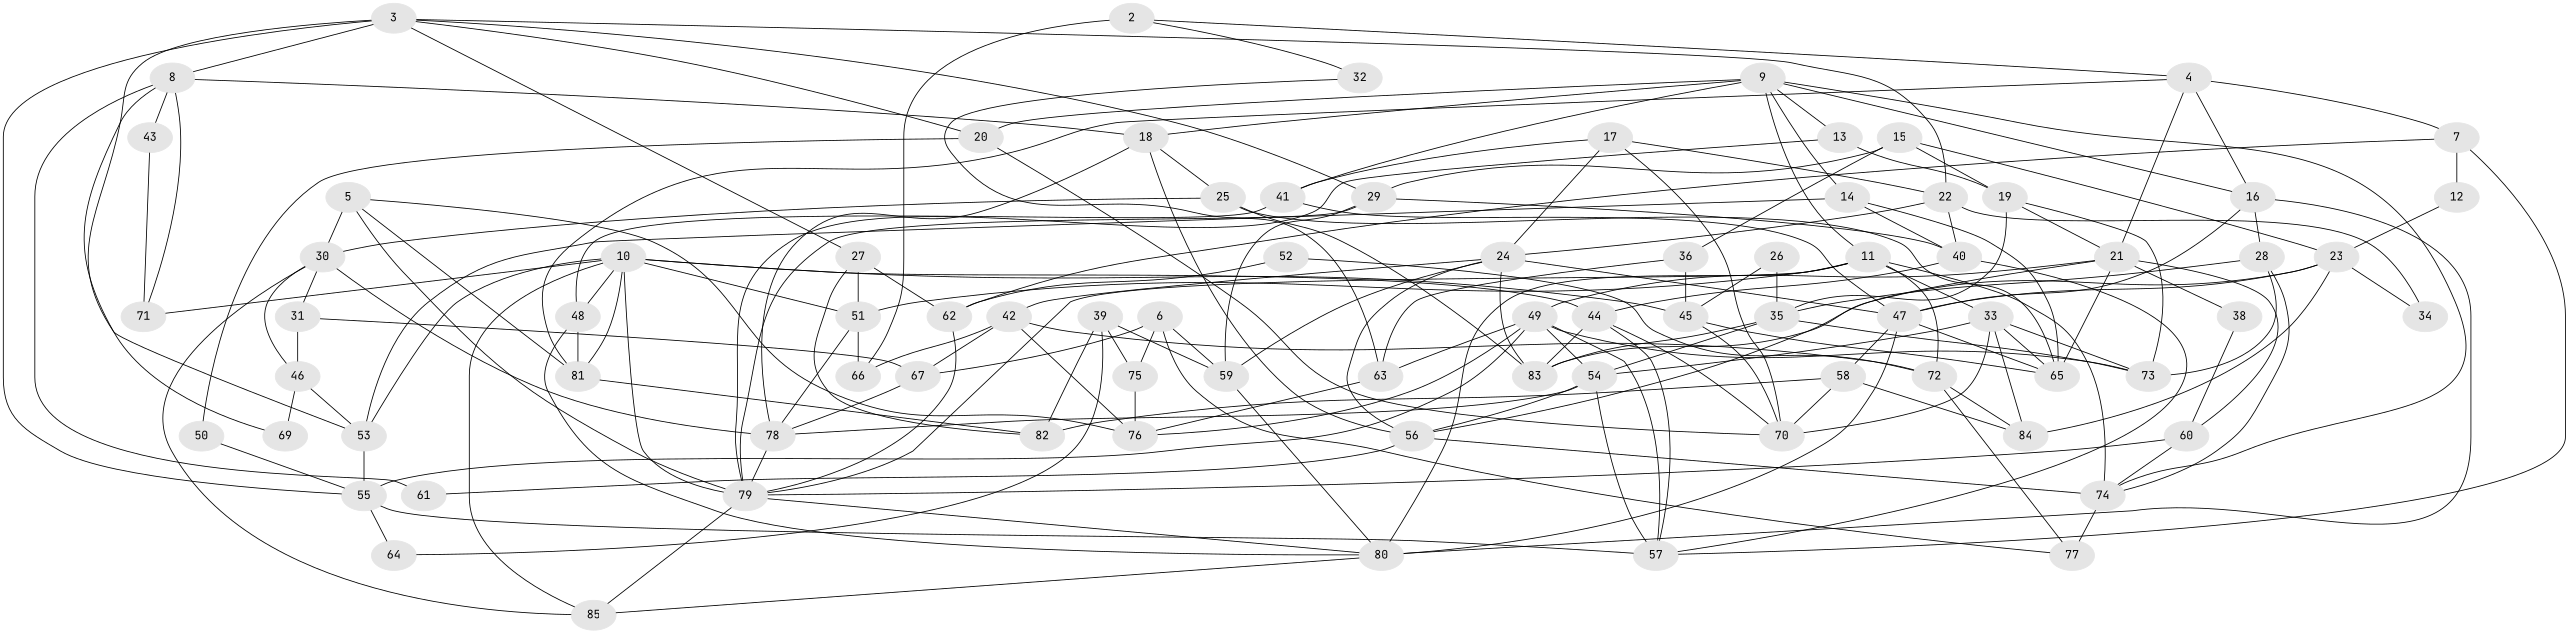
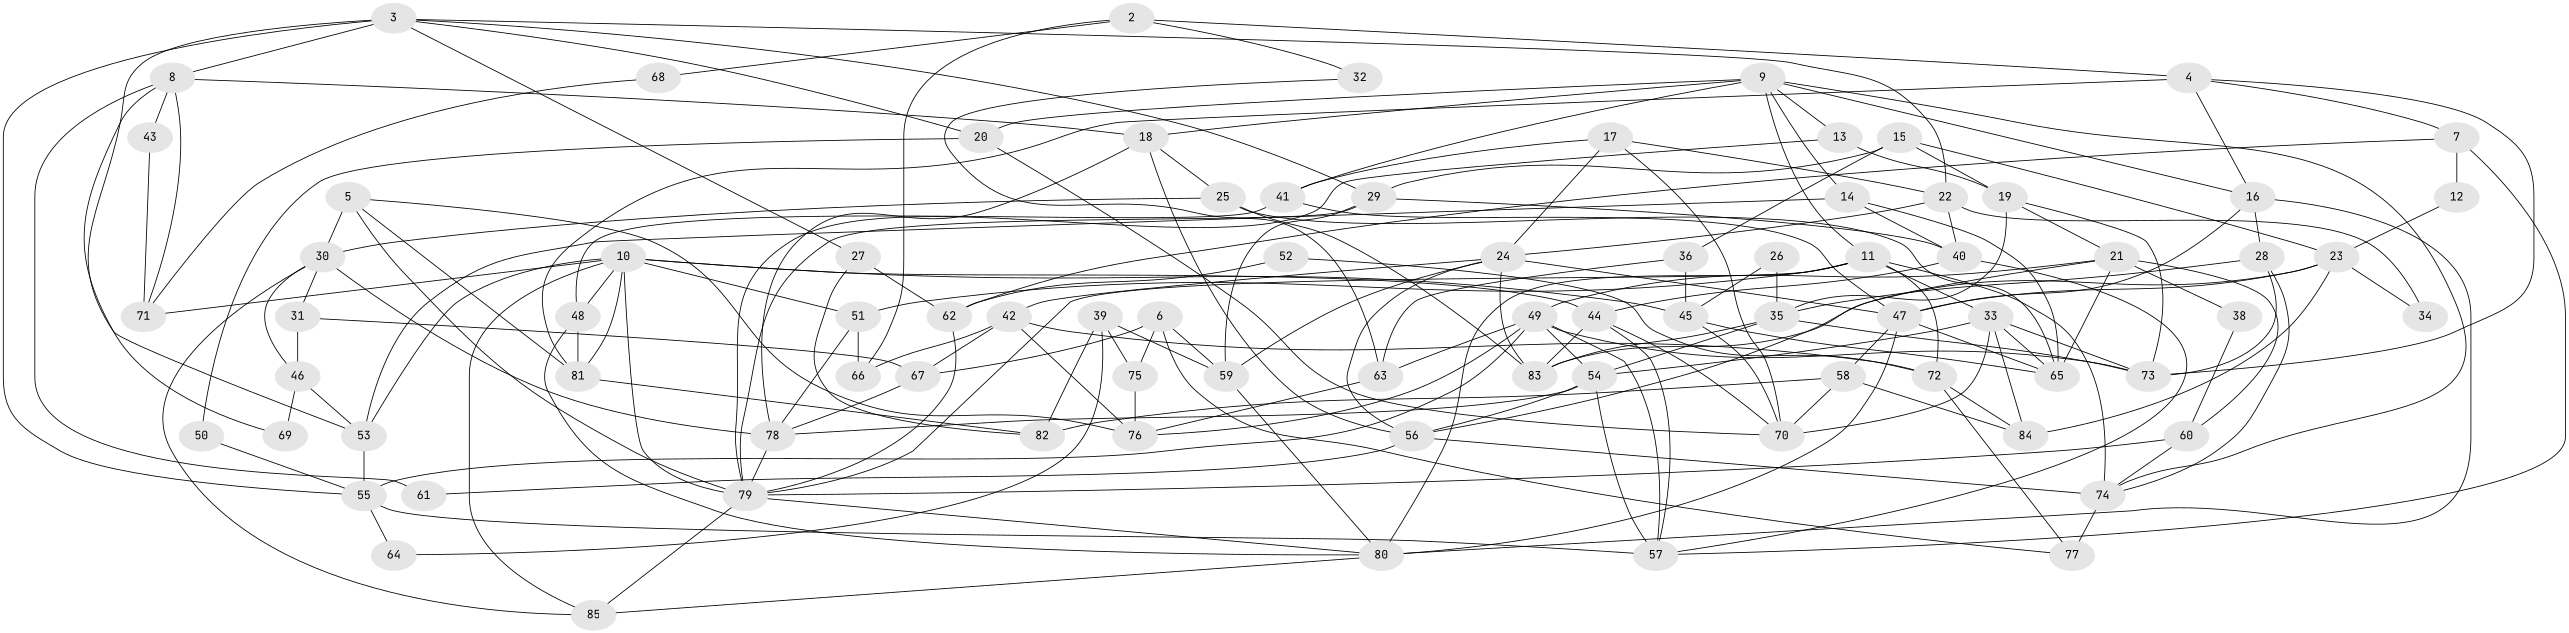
node "68": added
edge "4" -- "21": now "4" -- "73"
edge "27" -- "51": removed
